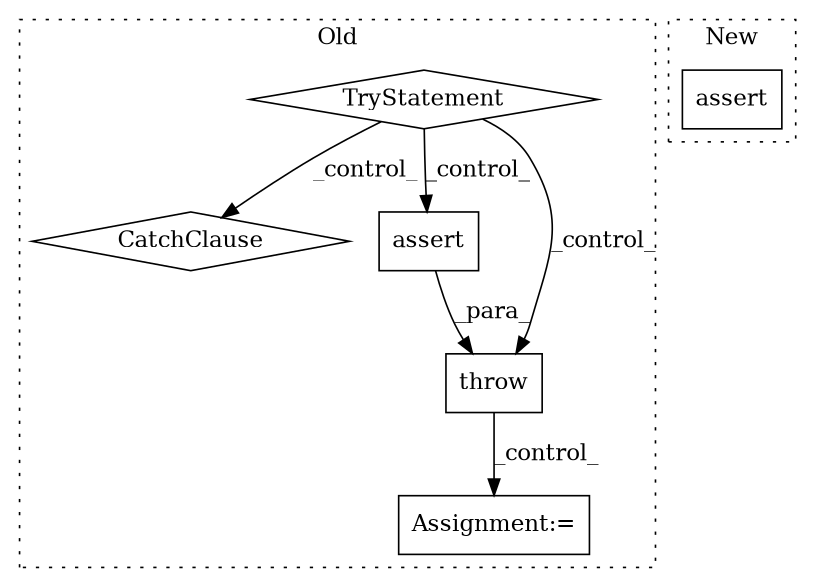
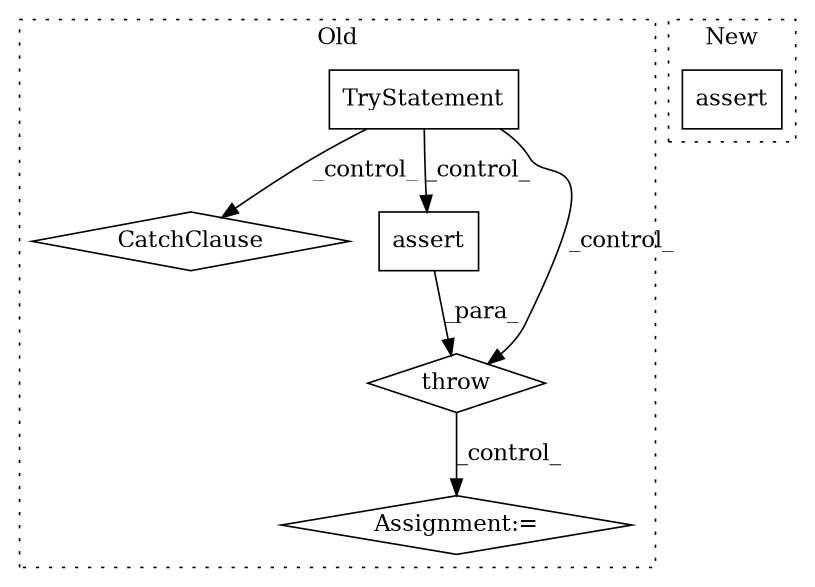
node "TryStatement": shape diamond -> box
node "throw": shape box -> diamond
node "Assignment:=": shape box -> diamond
